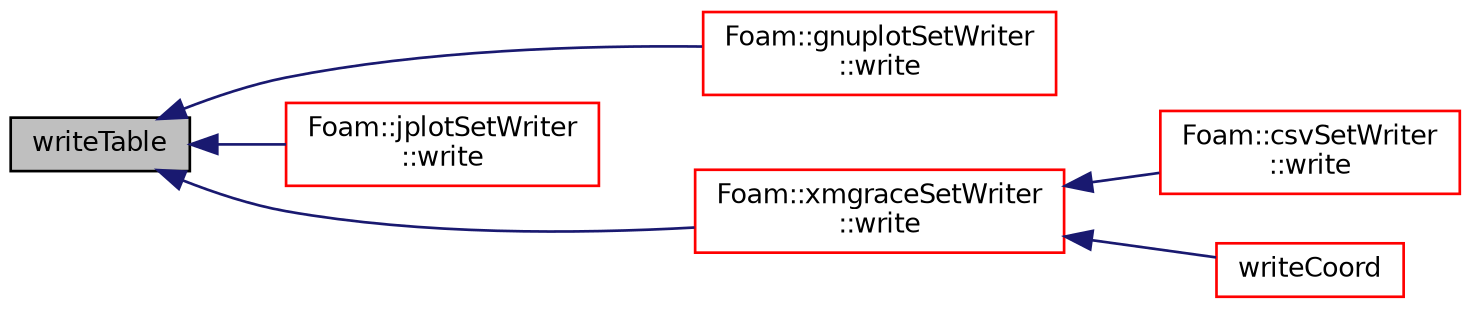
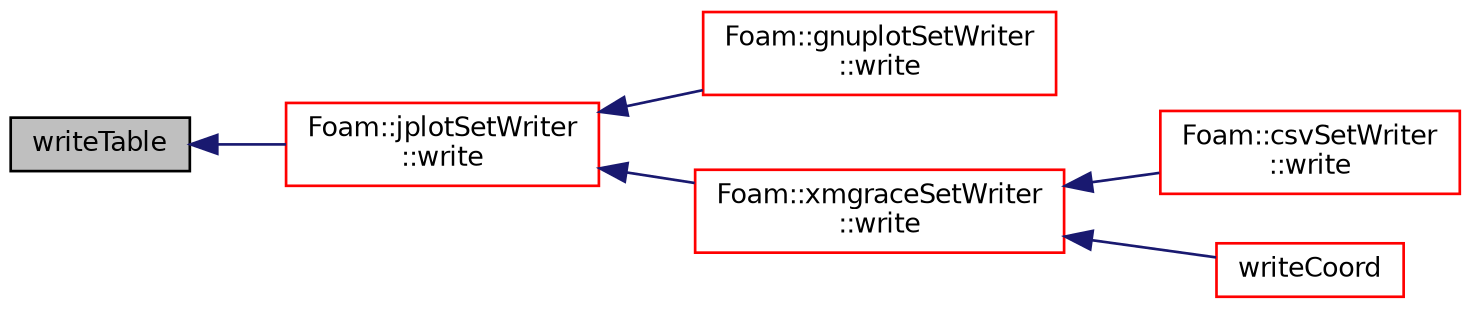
edge "Foam::gnuplotSetWriter ::write" -> "writeTable": now "Foam::gnuplotSetWriter ::write" -> "Foam::jplotSetWriter ::write"
edge "Foam::xmgraceSetWriter ::write" -> "writeTable": now "Foam::xmgraceSetWriter ::write" -> "Foam::jplotSetWriter ::write"
